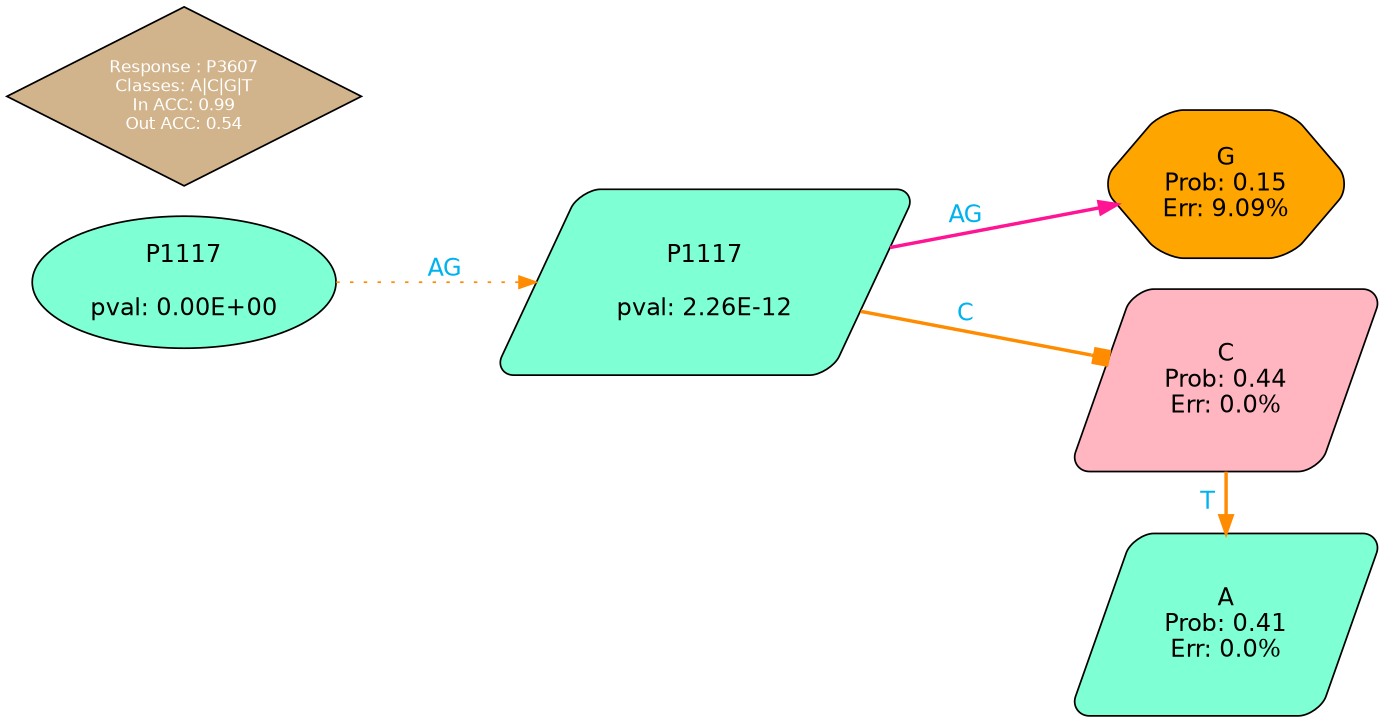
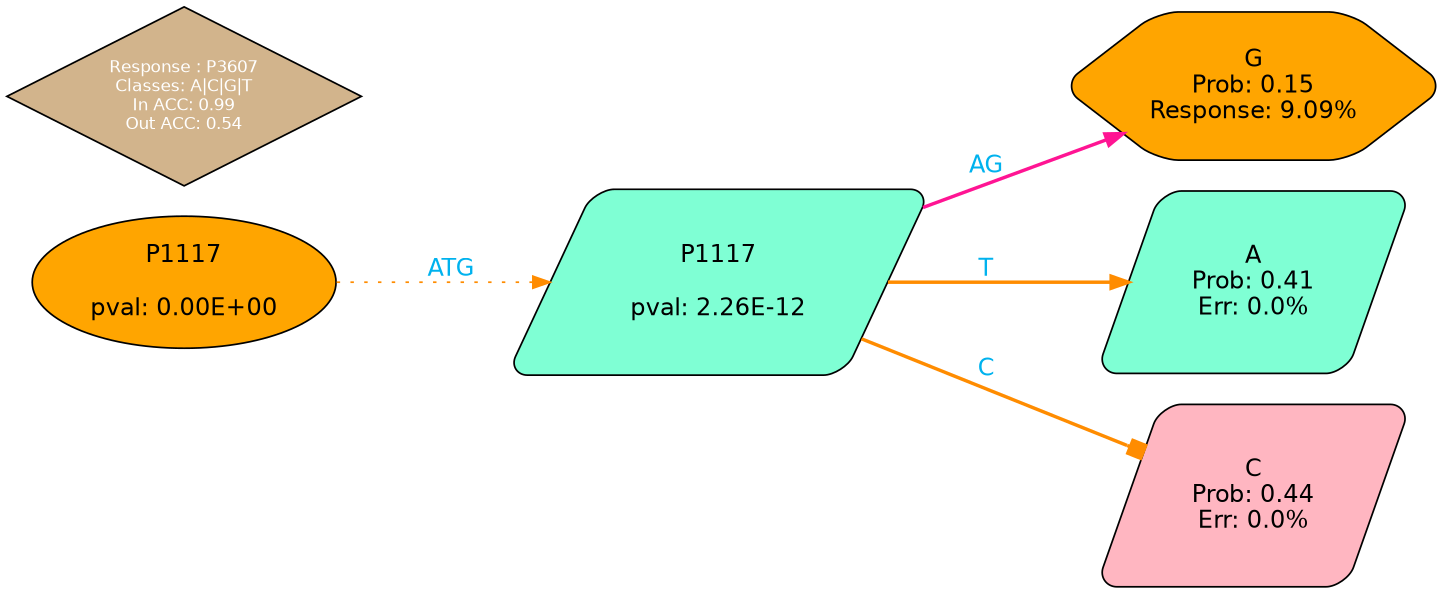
node "G Prob: 0.15 Err: 9.09%": label "G Prob: 0.15 Err: 9.09%" -> "G Prob: 0.15 Response: 9.09%"
edge "P1117 pval: 0.00E+00" -> "P1117 pval: 2.26E-12": label "AG" -> "ATG"
node "P1117 pval: 0.00E+00": fillcolor aquamarine -> orange
edge "C Prob: 0.44 Err: 0.0%" -> "A Prob: 0.41 Err: 0.0%": now "P1117 pval: 2.26E-12" -> "A Prob: 0.41 Err: 0.0%"
